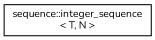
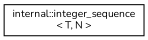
node "sequence::integer_sequence < T, N >": label "sequence::integer_sequence < T, N >" -> "internal::integer_sequence < T, N >"
